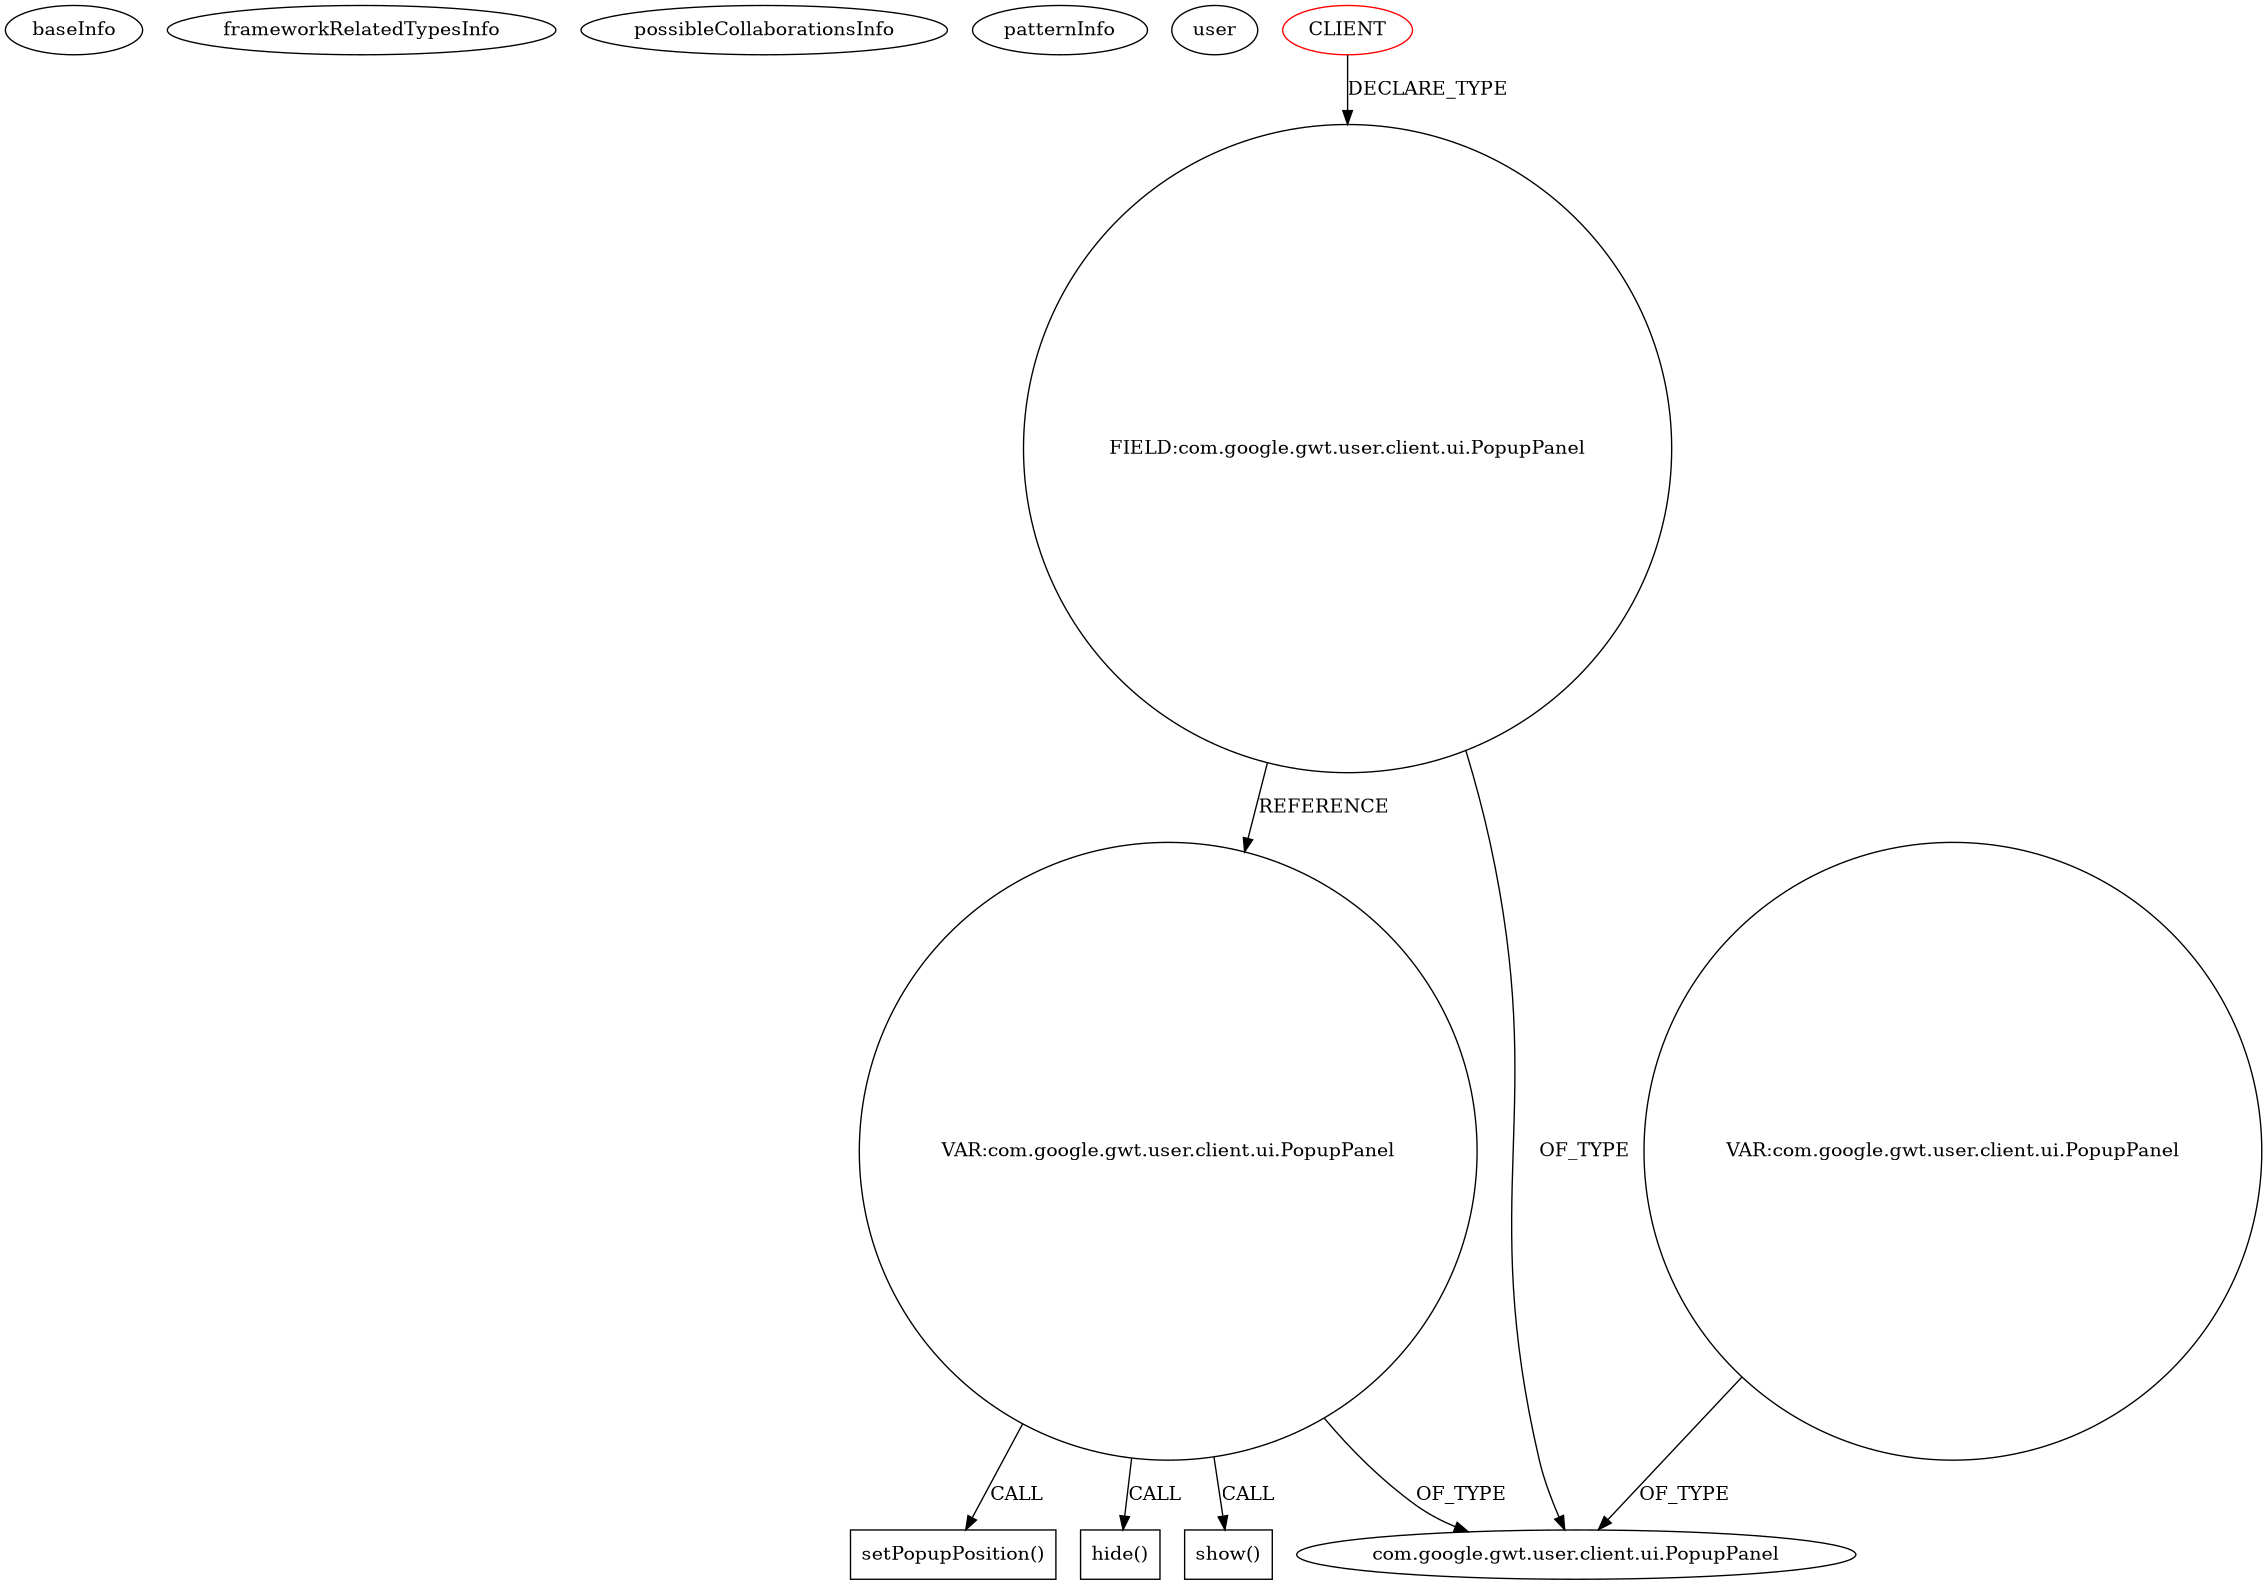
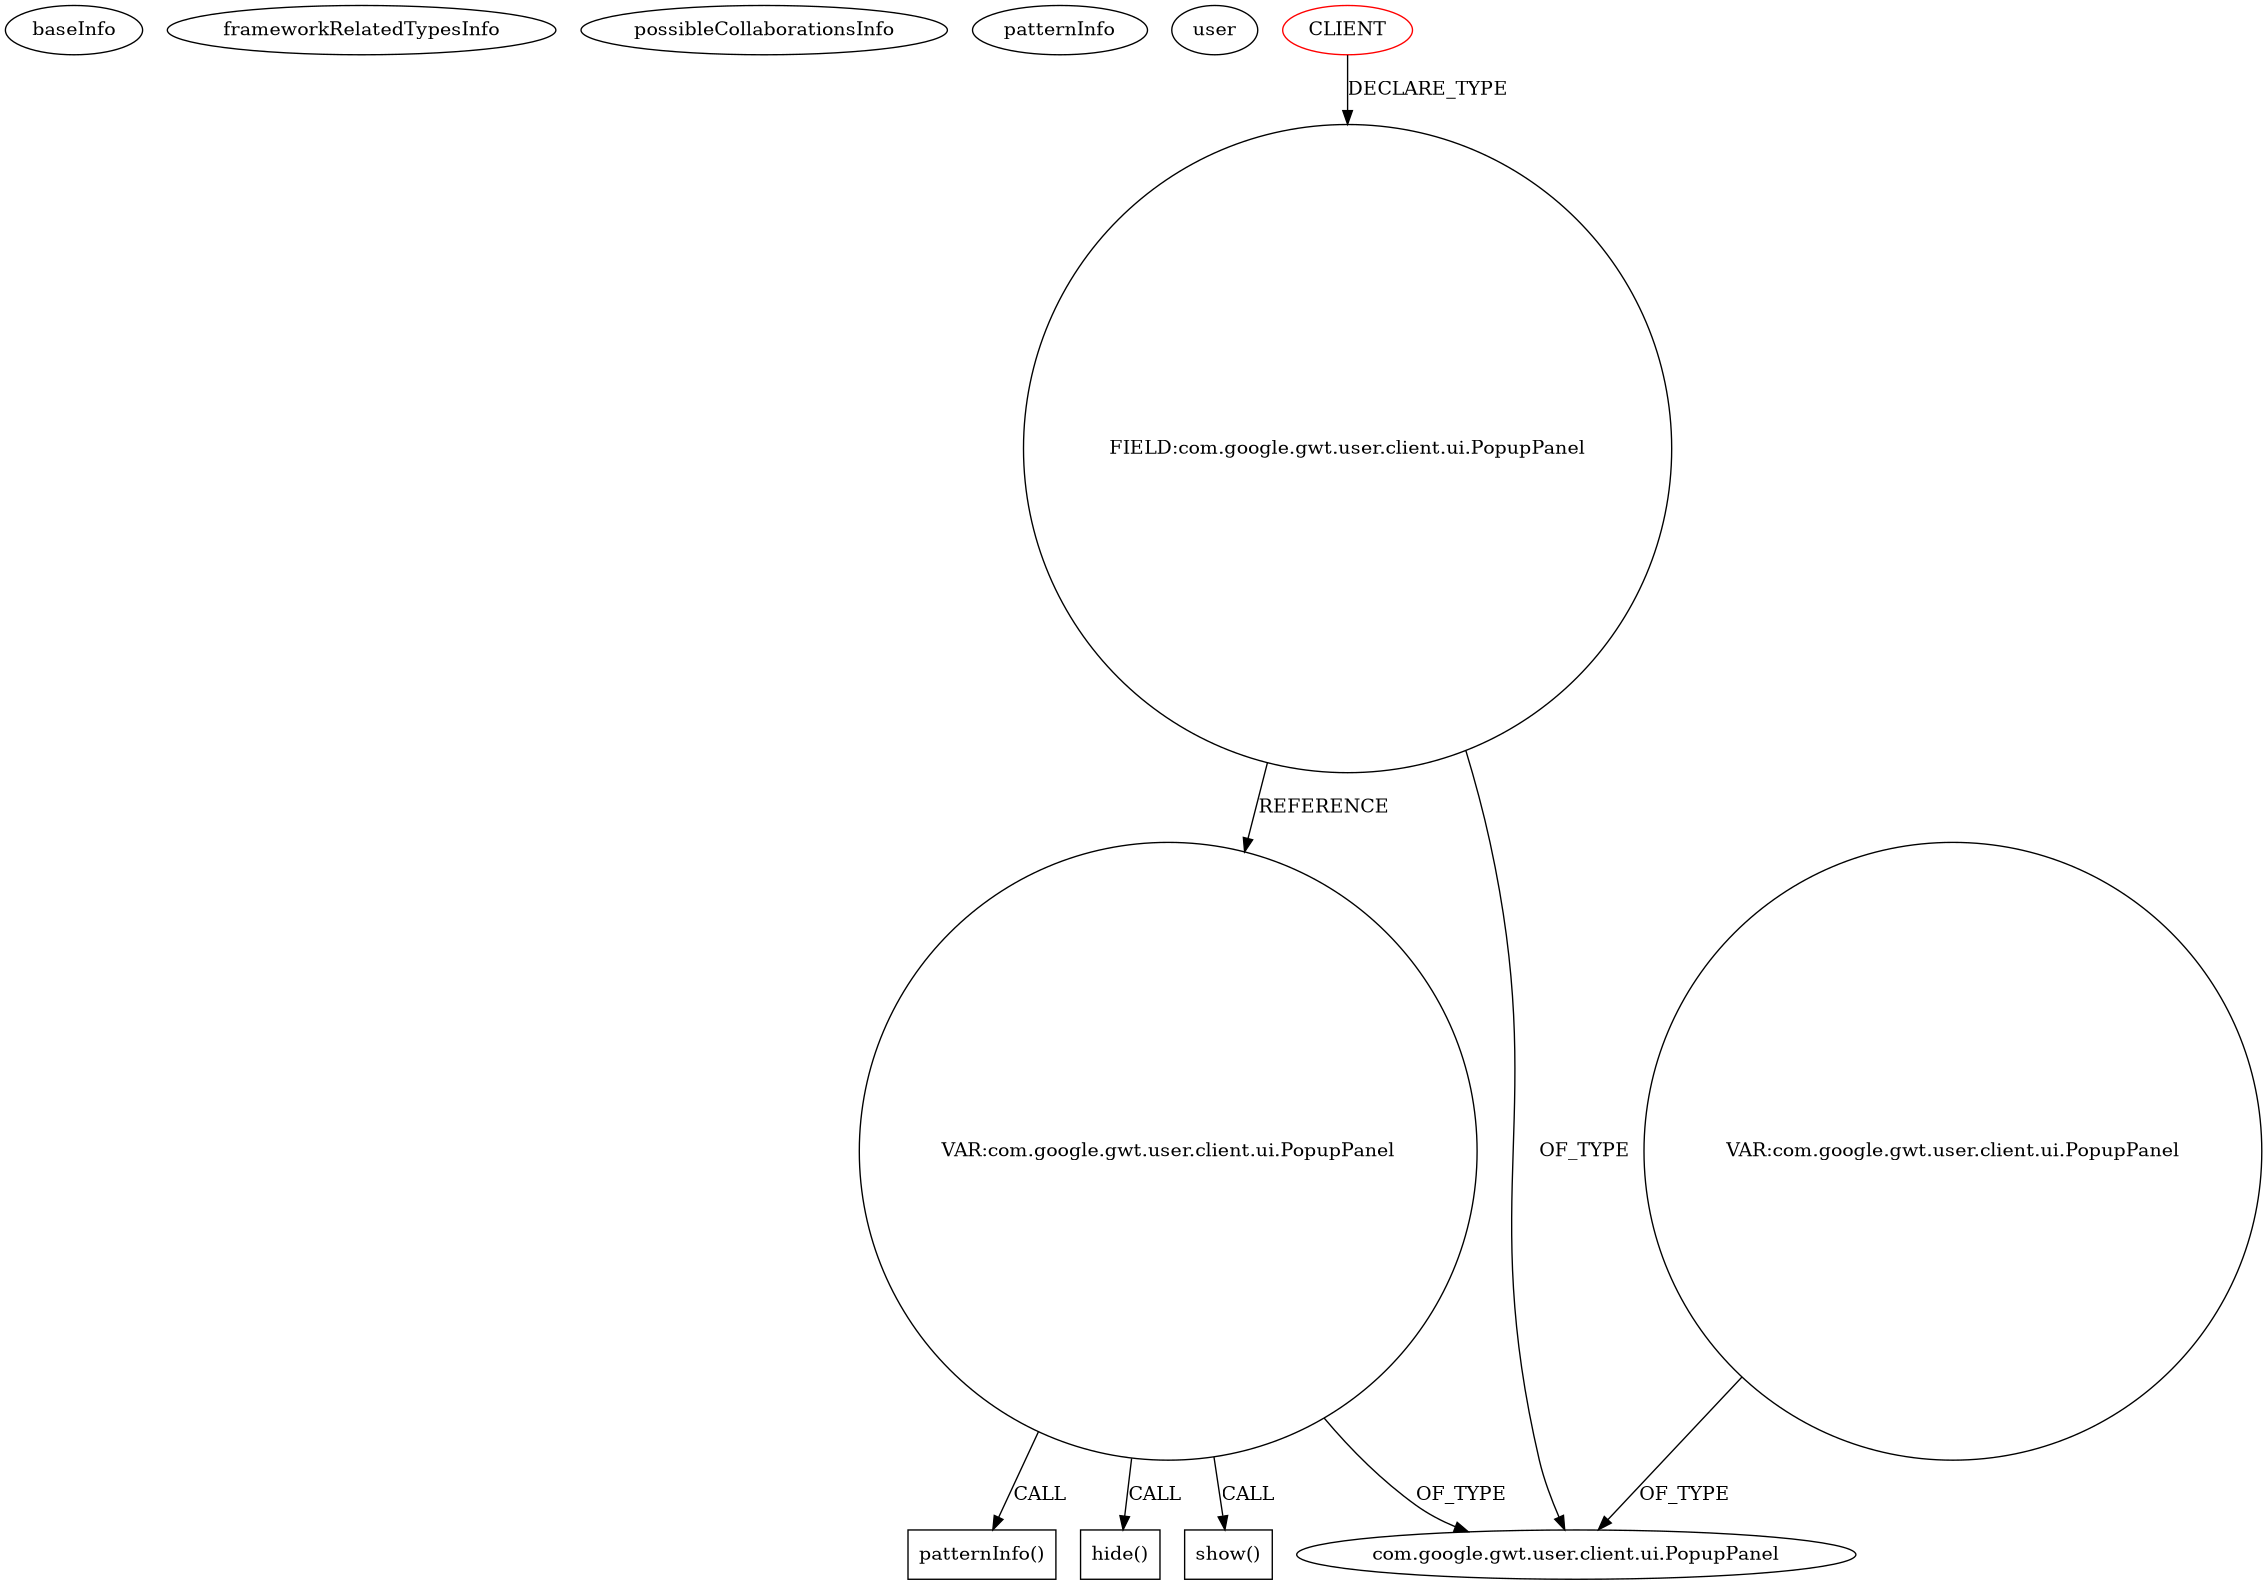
node "setPopupPosition()": label "setPopupPosition()" -> "patternInfo()"
